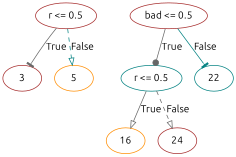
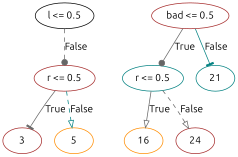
node "l <= 0.5": added
node "22": label "22" -> "21"
